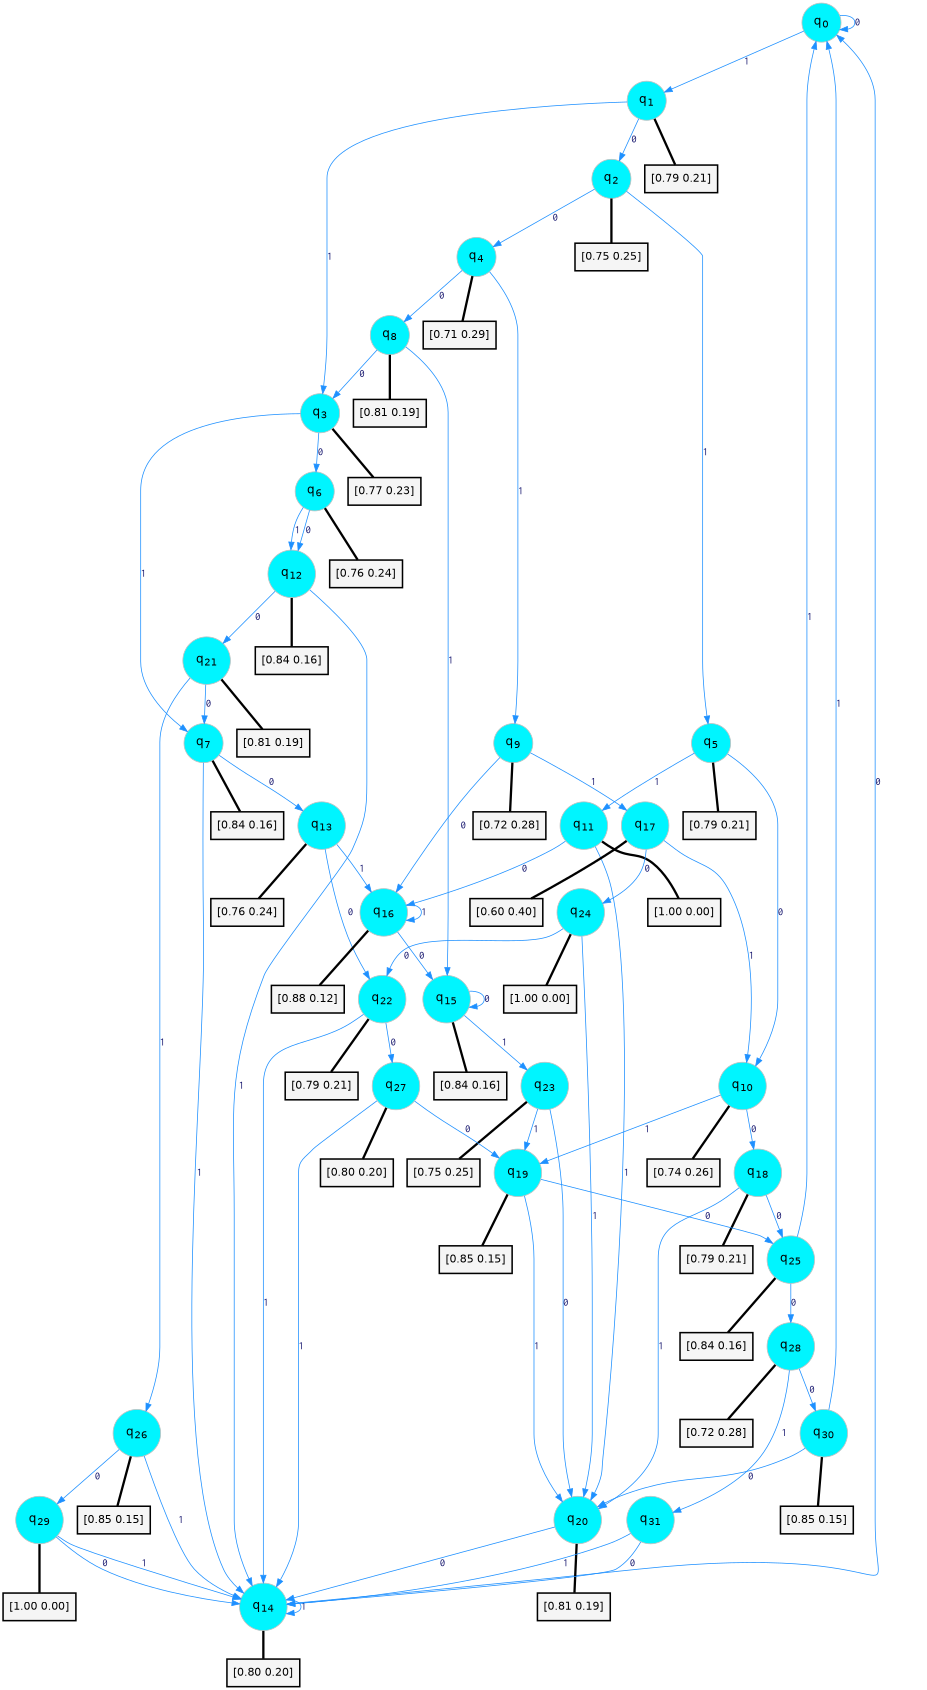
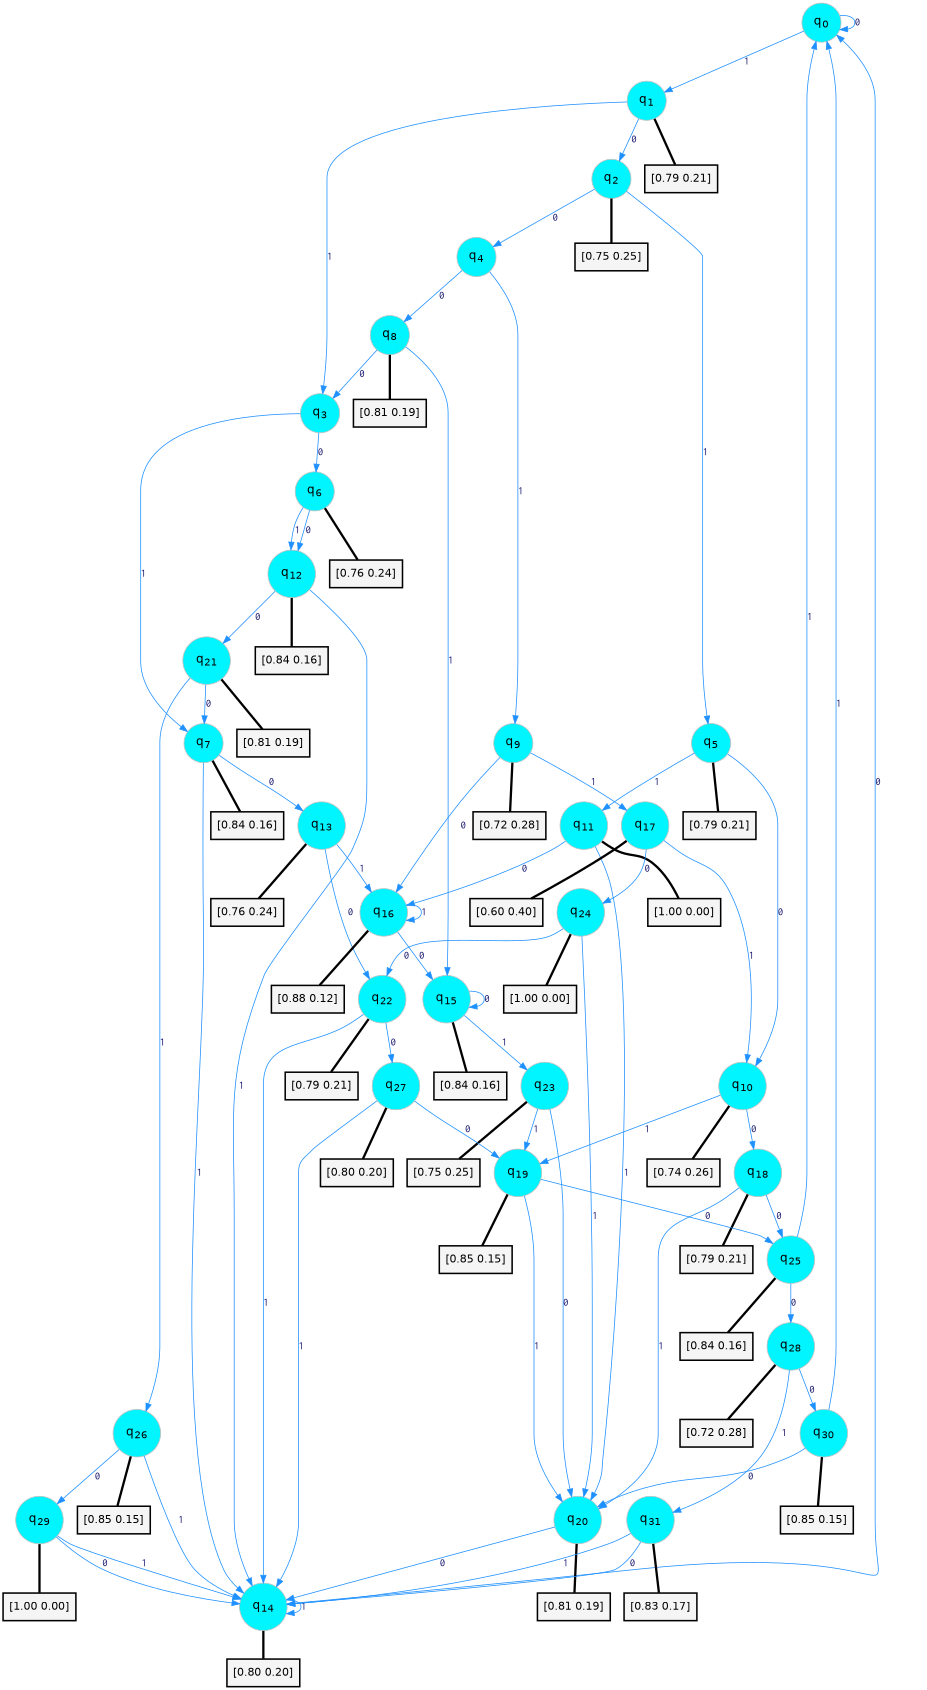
node "[0.71 0.29]": removed
node "[0.77 0.23]": removed
node "[0.83 0.17]": added
